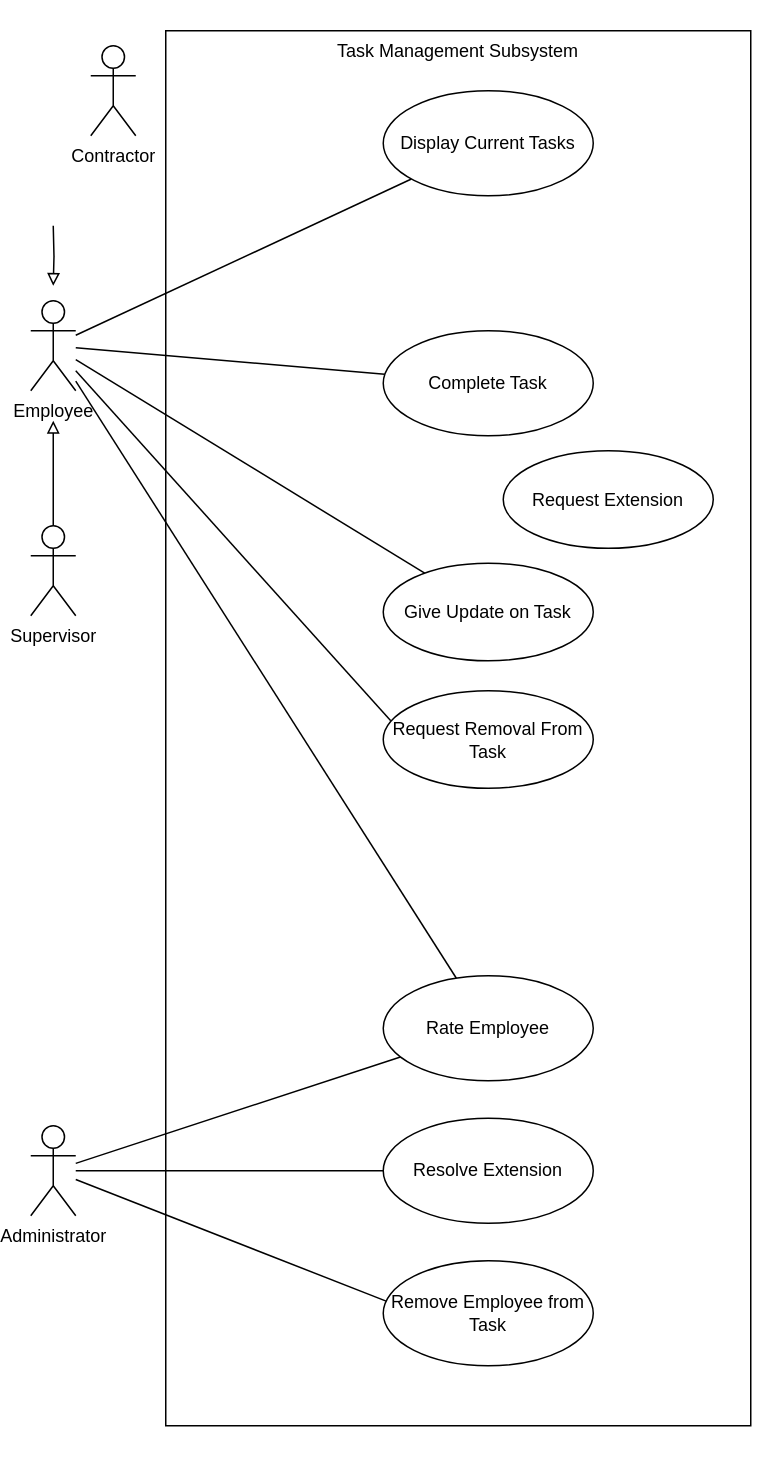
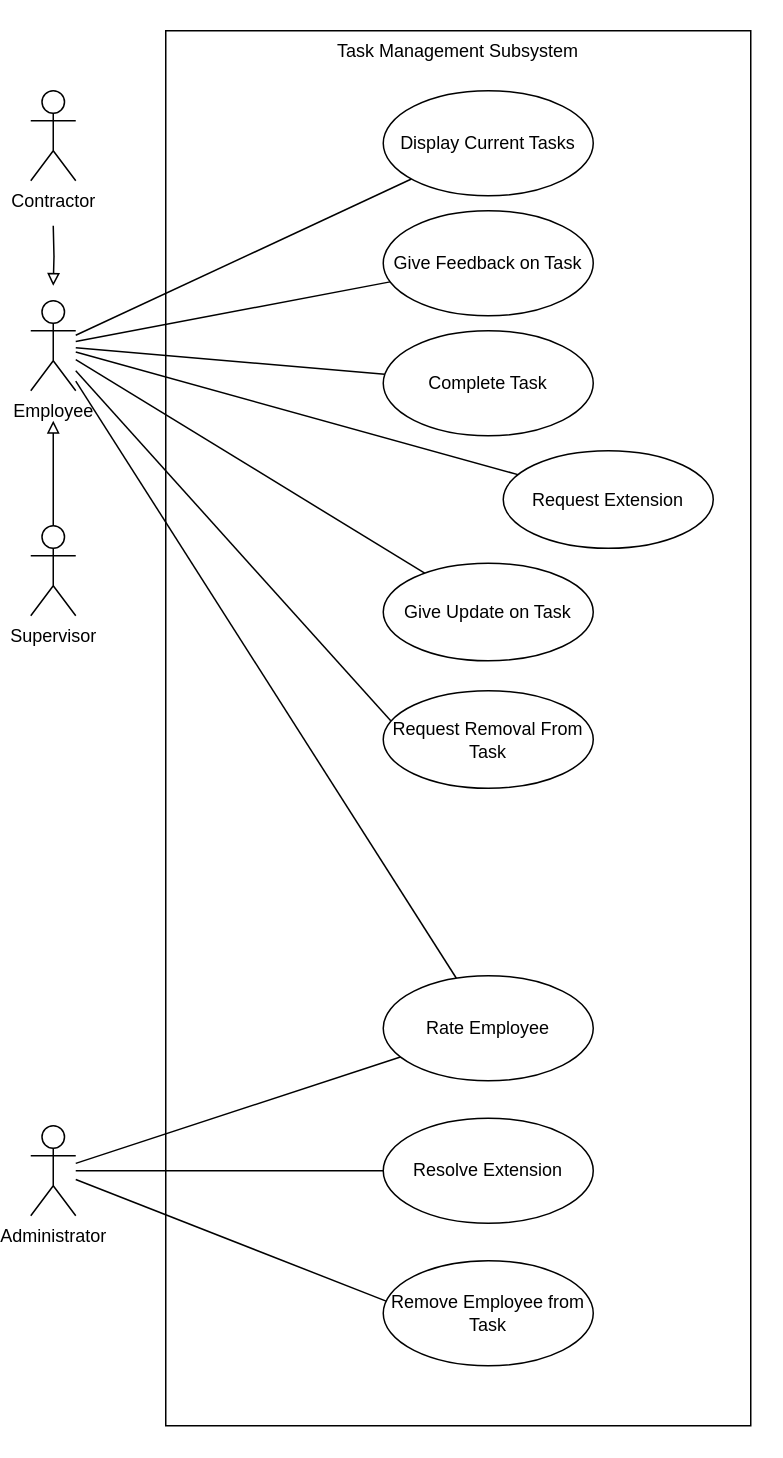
node "Contractor": moved (113, 91) -> (53, 136)
node "Give Feedback on Task": added
edge "Give Feedback on Task" -- "Employee": added
edge "Employee" -- "Request Extension": added
